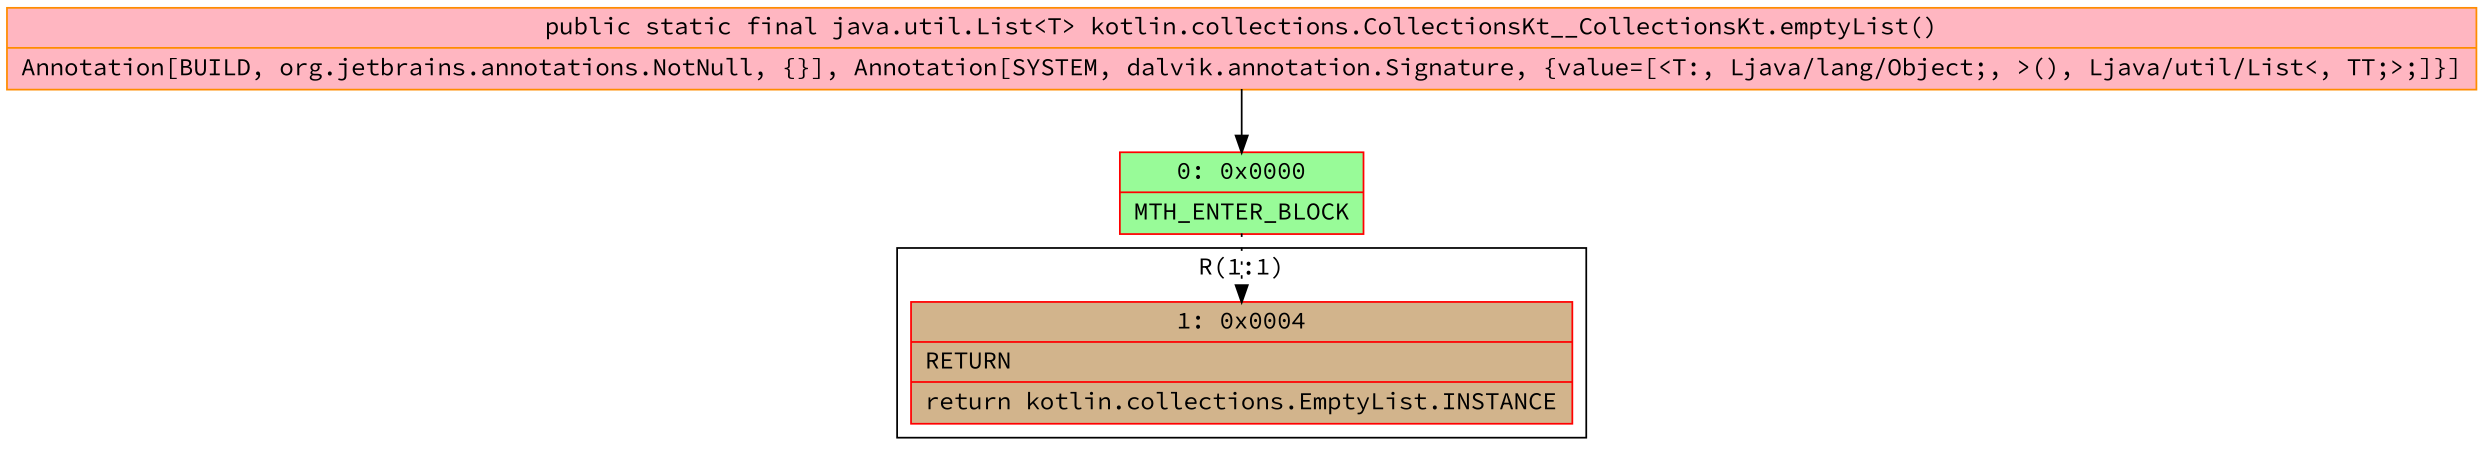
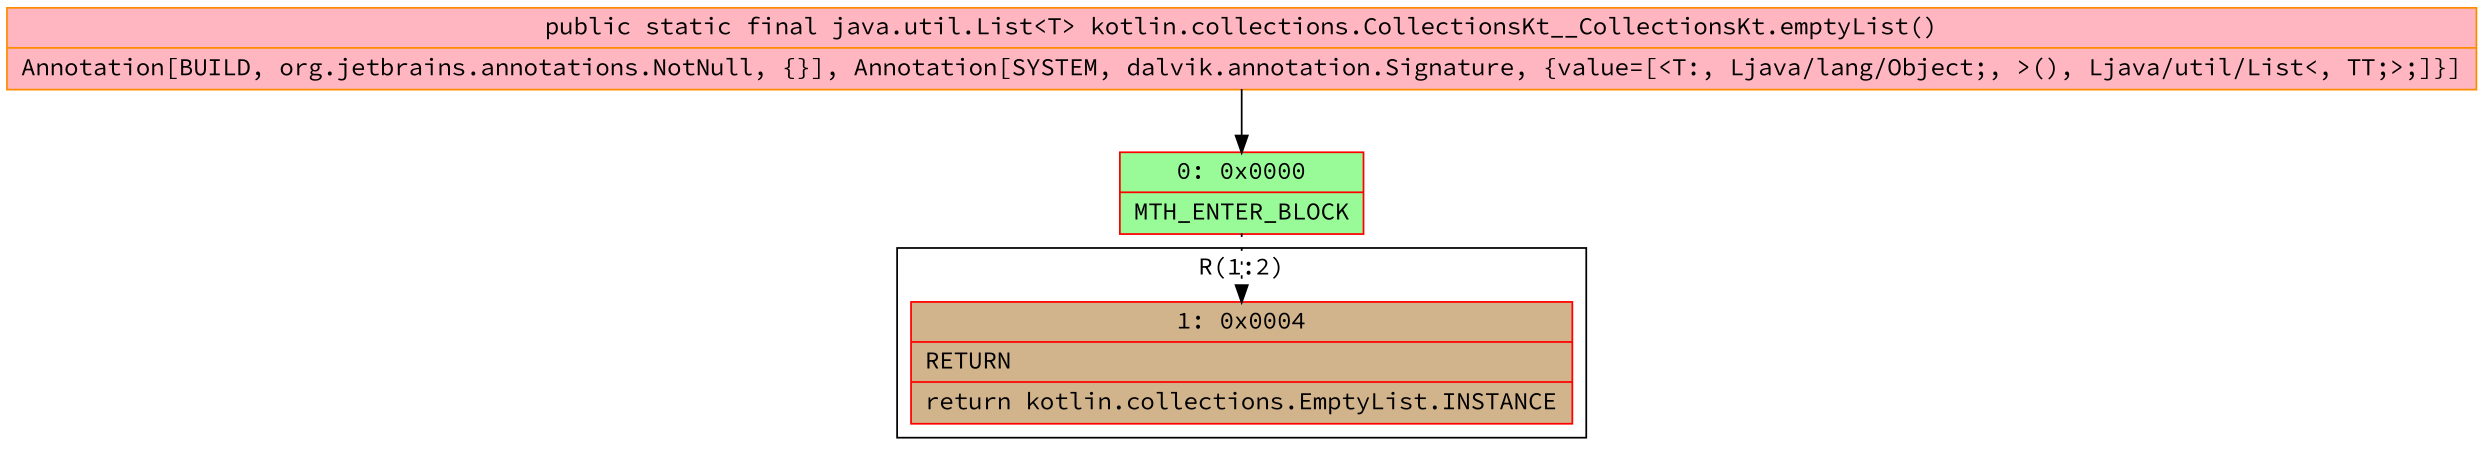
cluster "R(1:1)": label "R(1:1)" -> "R(1:2)"
